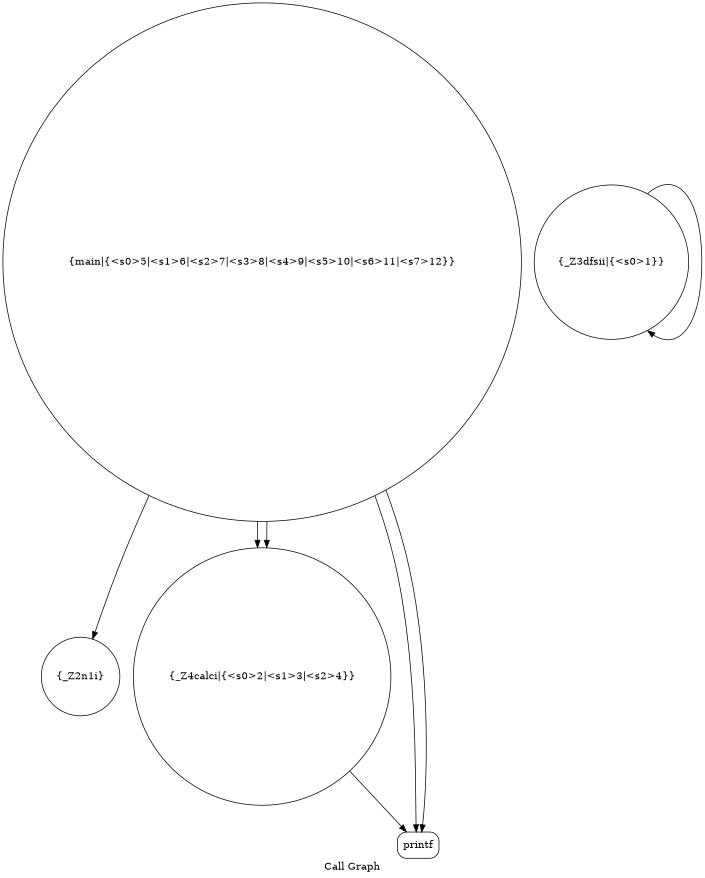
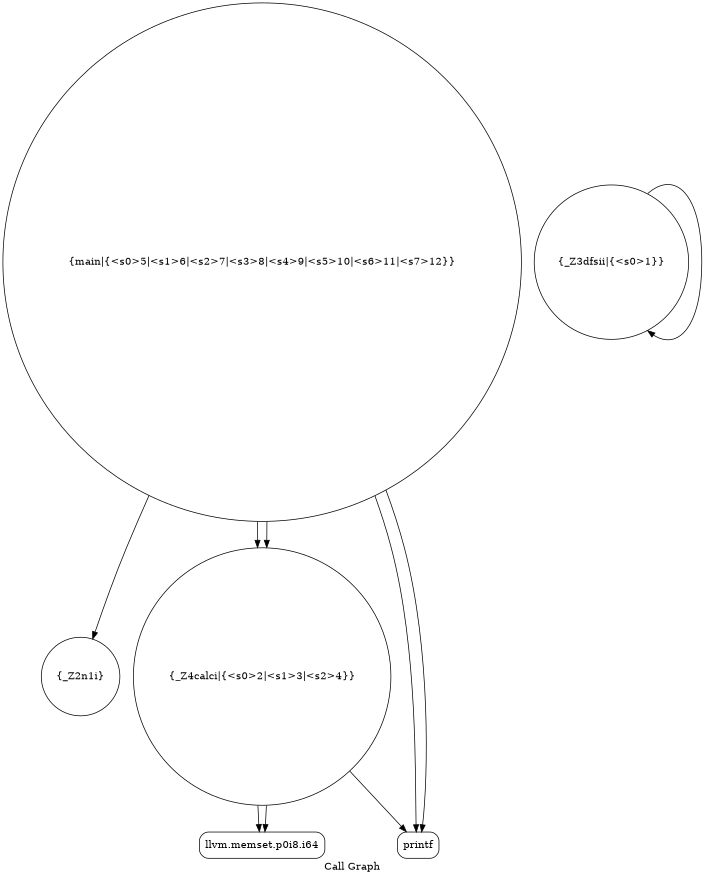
node "llvm.memset.p0i8.i64": added
